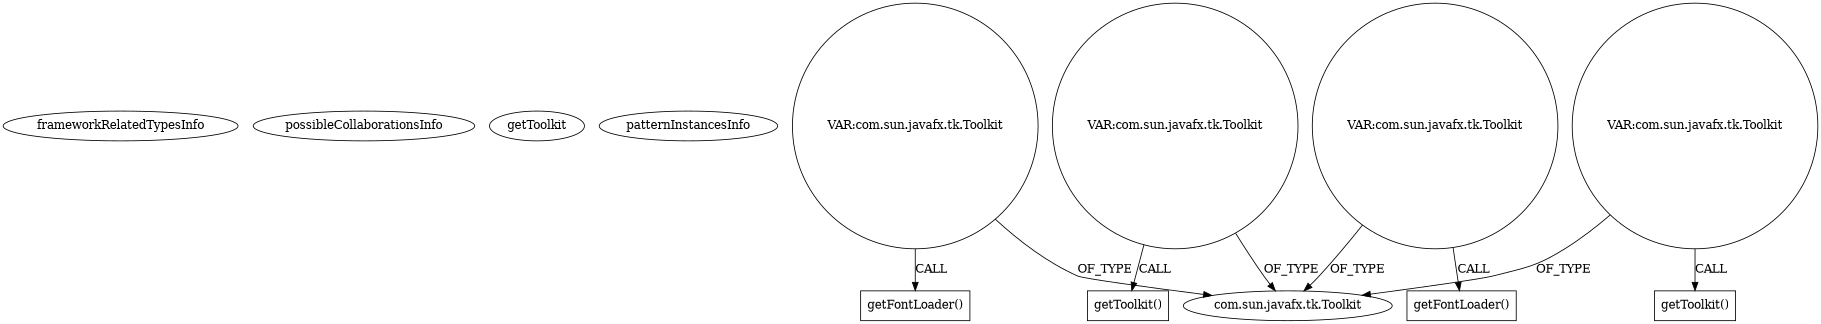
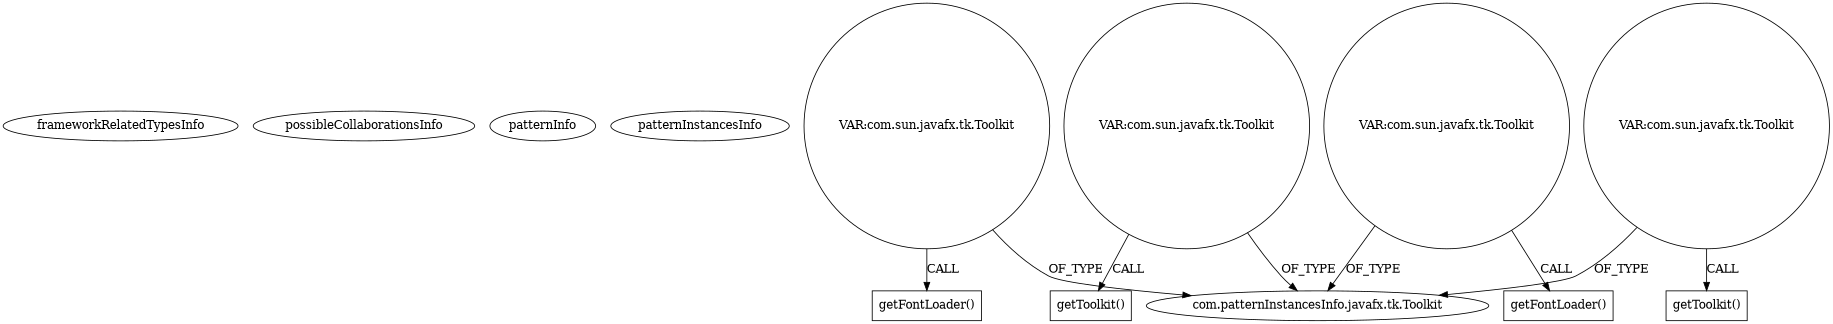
node "getToolkit": label "getToolkit" -> "patternInfo"
node "com.sun.javafx.tk.Toolkit": label "com.sun.javafx.tk.Toolkit" -> "com.patternInstancesInfo.javafx.tk.Toolkit"
